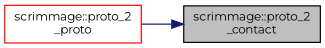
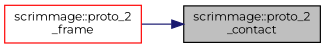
node "scrimmage::proto_2 _proto": label "scrimmage::proto_2 _proto" -> "scrimmage::proto_2 _frame"
